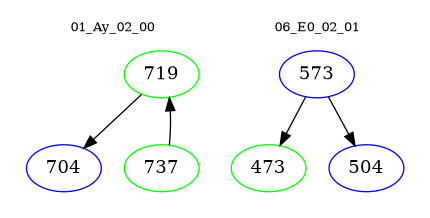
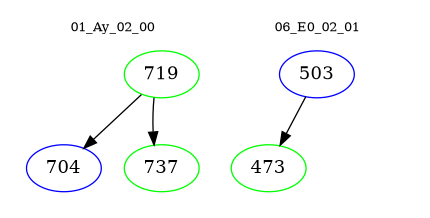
node "573": label "573" -> "503"
edge "737" -> "719": reversed
node "504": removed
